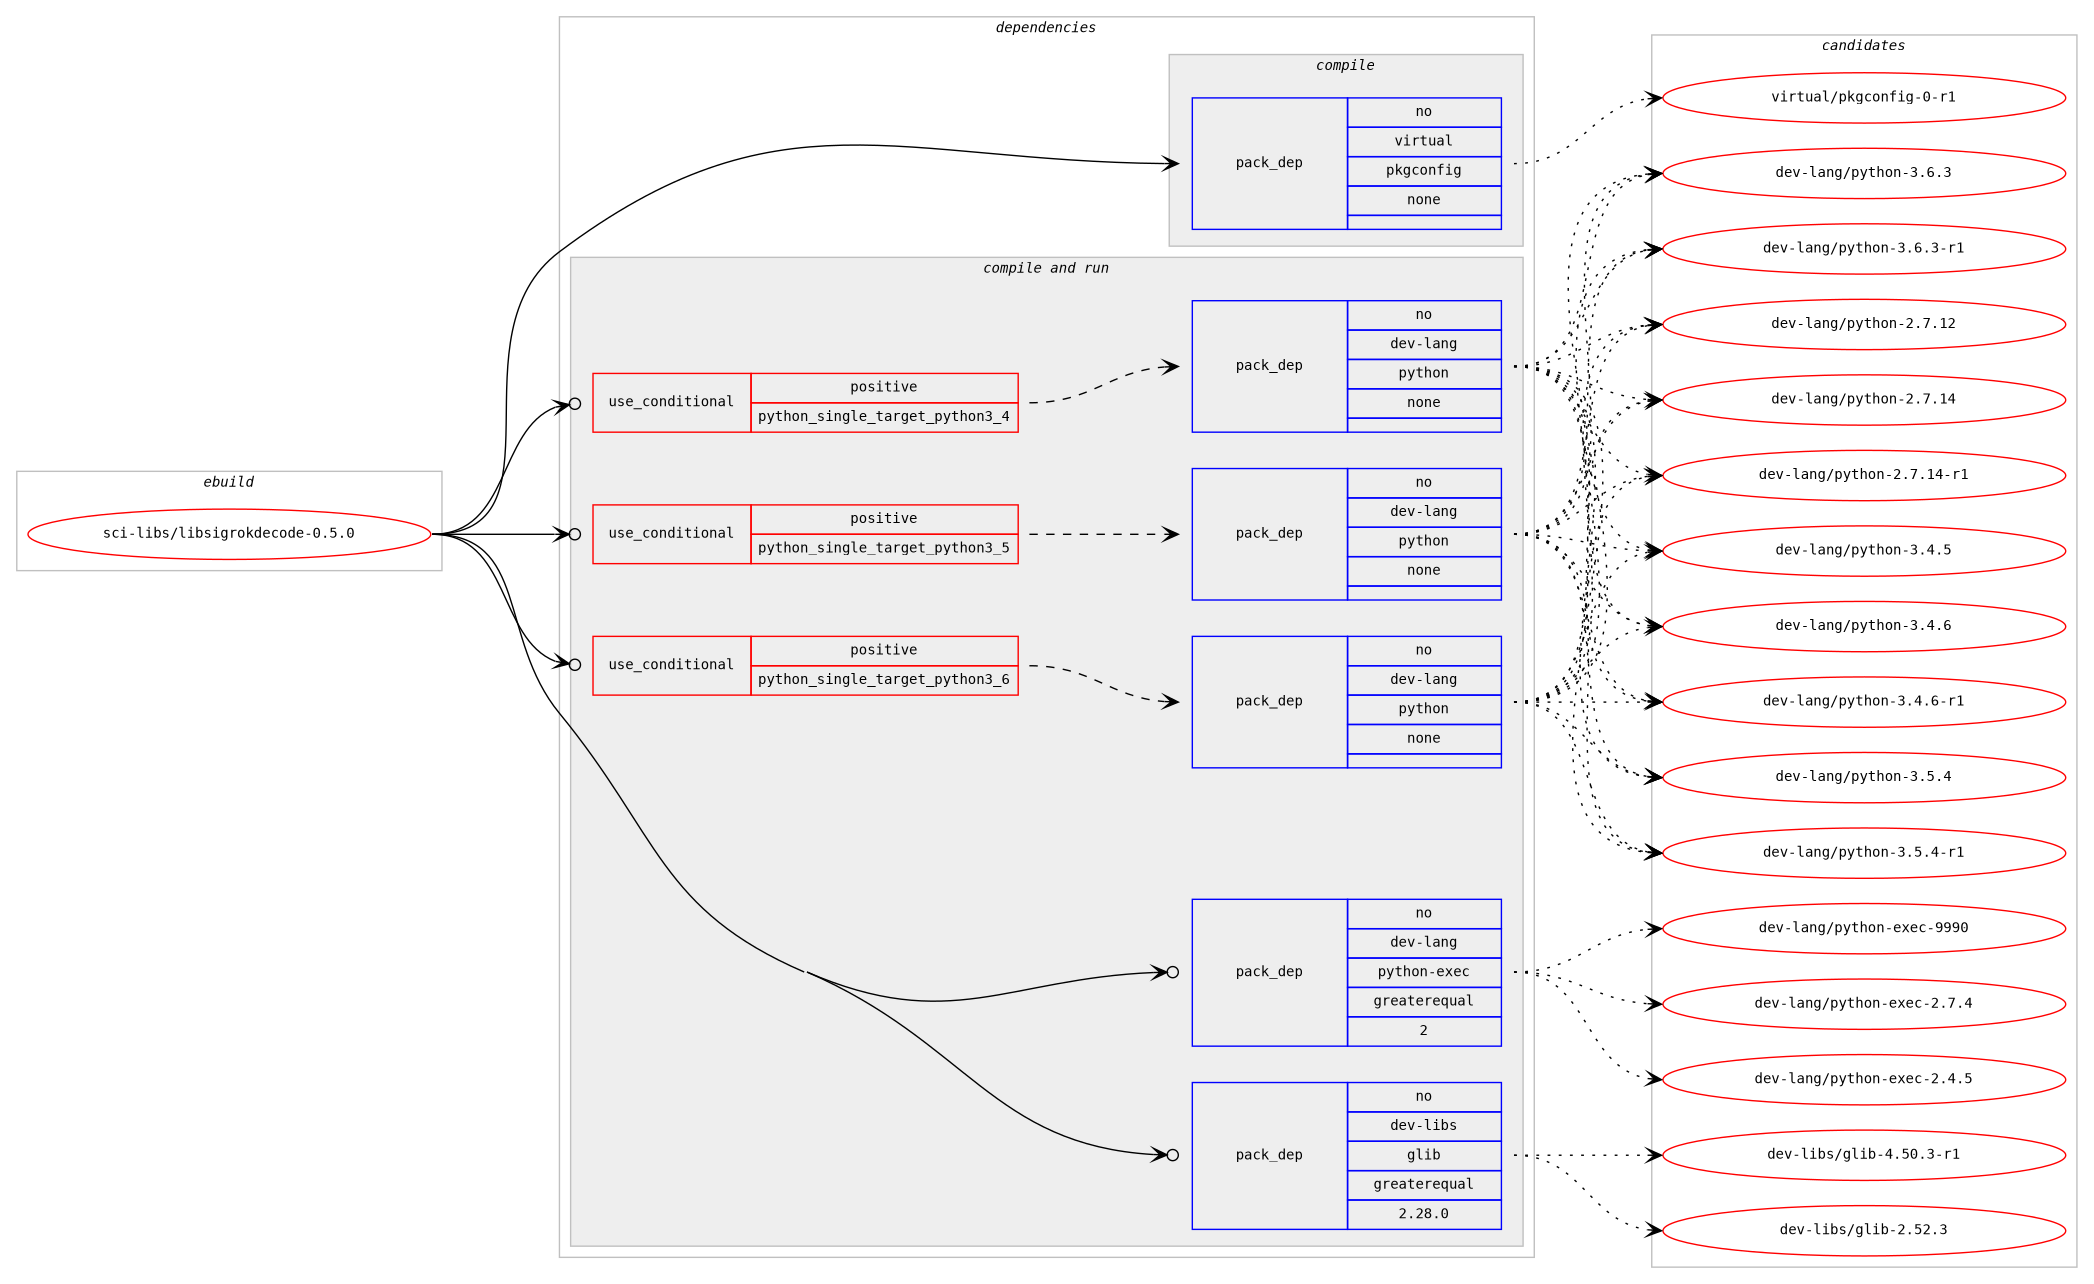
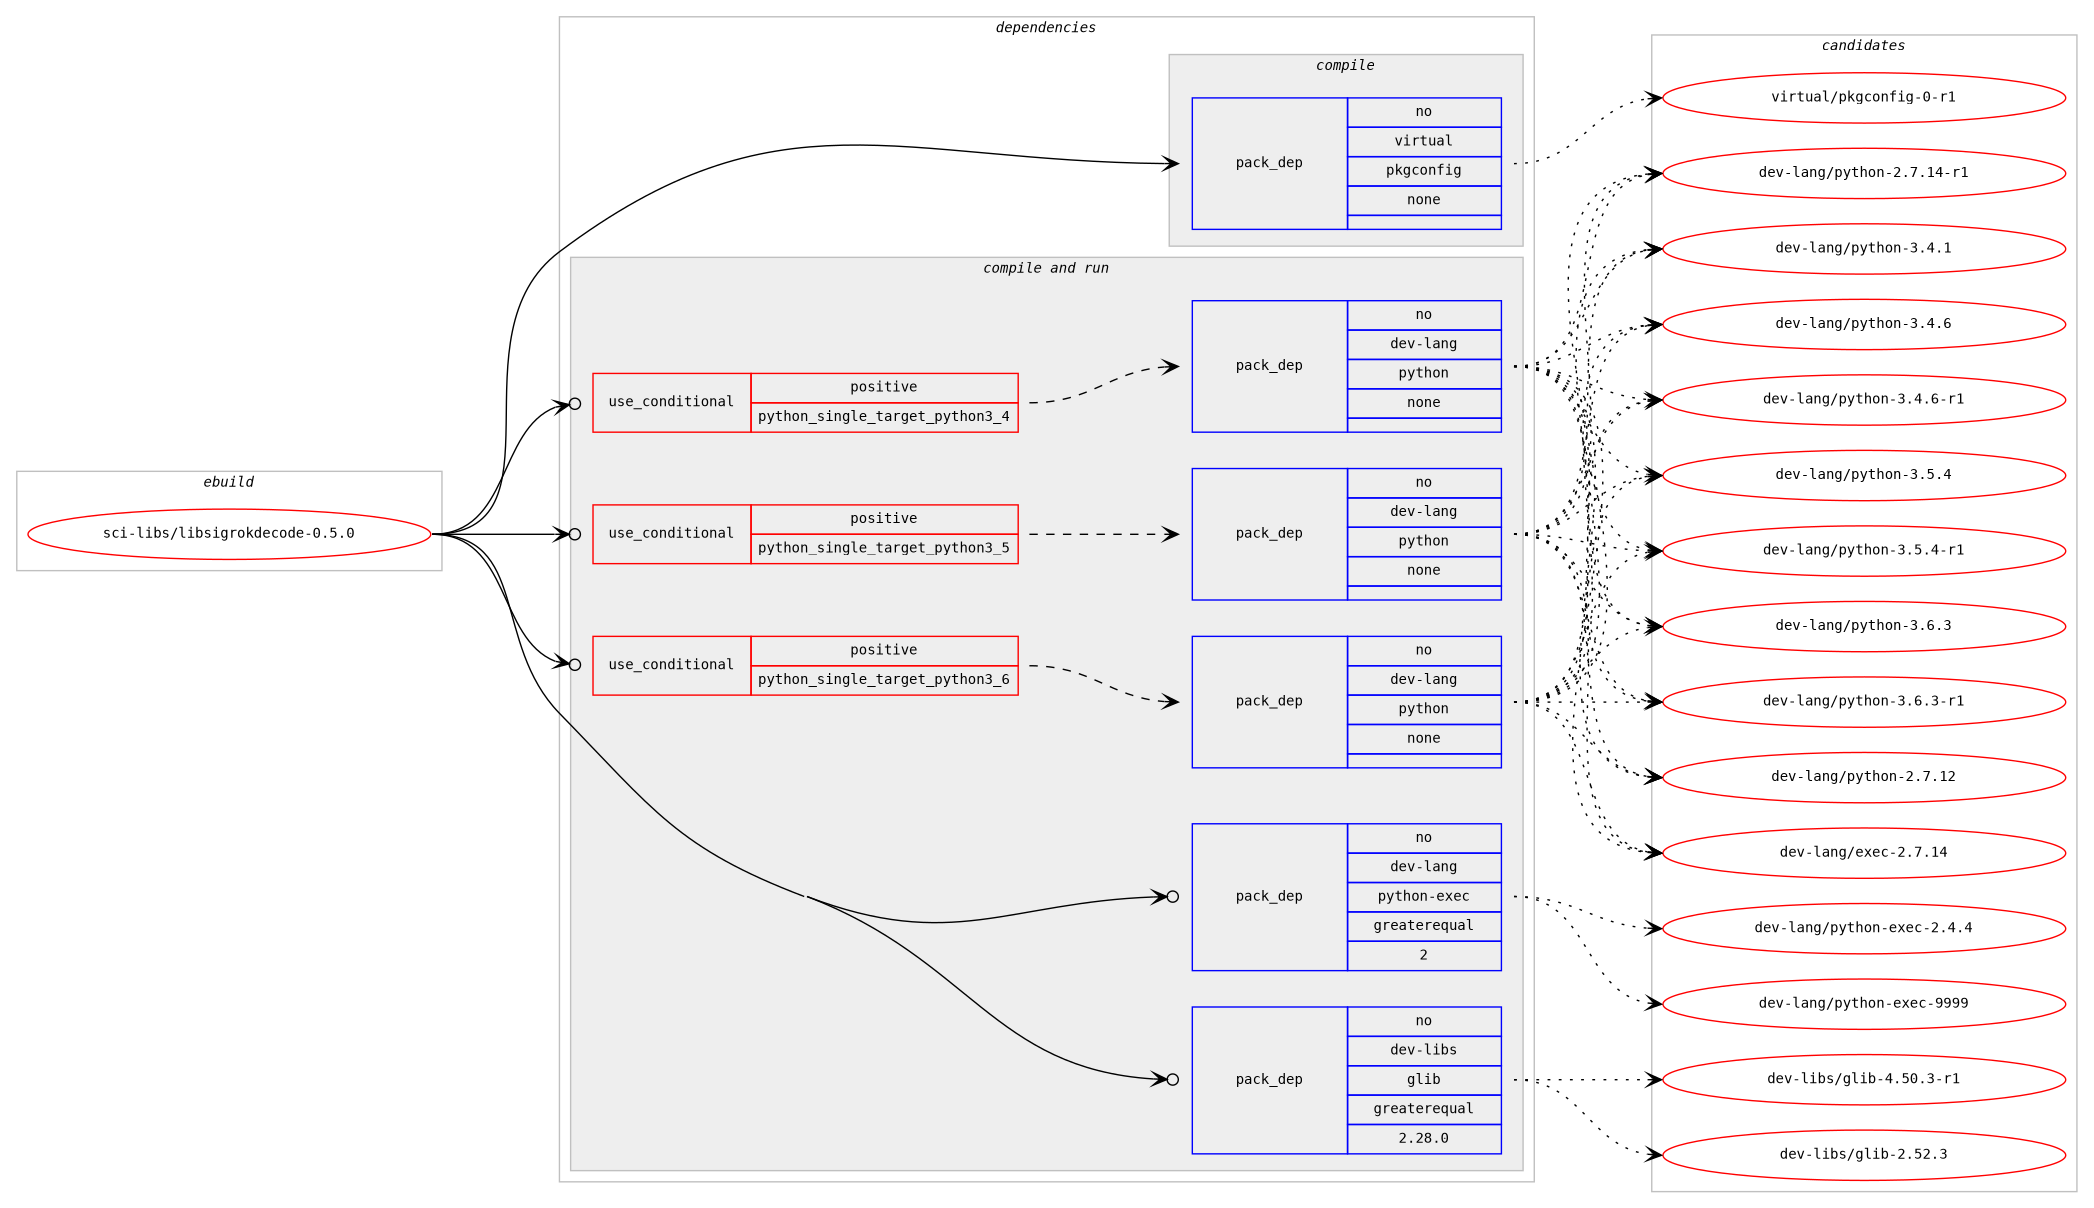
node "dev-lang/python-2.7.14": label "dev-lang/python-2.7.14" -> "dev-lang/exec-2.7.14"
node "dev-lang/python-3.4.5": label "dev-lang/python-3.4.5" -> "dev-lang/python-3.4.1"
node "dev-lang/python-exec-9990": label "dev-lang/python-exec-9990" -> "dev-lang/python-exec-9999"
node "dev-lang/python-exec-2.7.4": label "dev-lang/python-exec-2.7.4" -> "dev-lang/python-exec-2.4.4"
node "dev-lang/python-exec-2.4.5": removed
